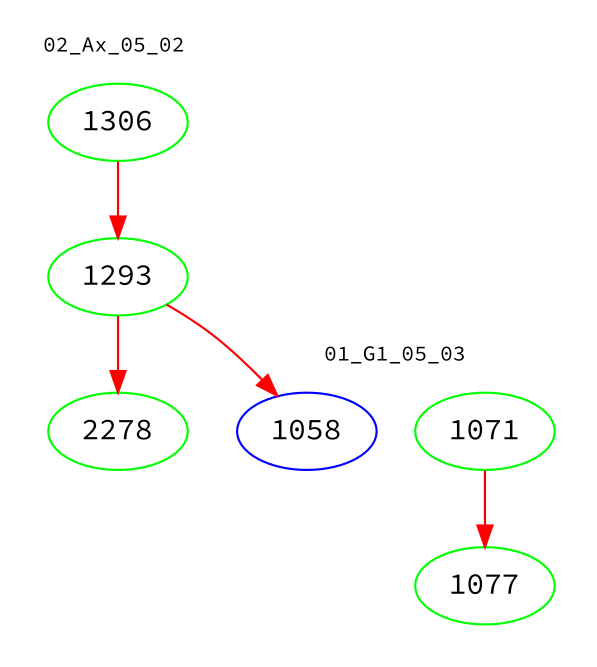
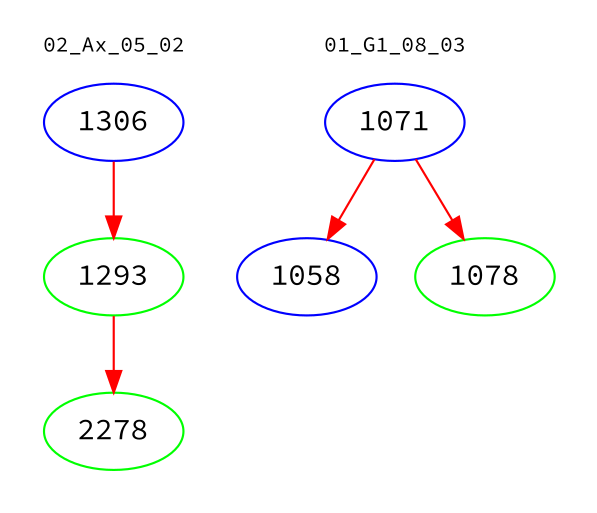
node "1306": color green -> blue
edge "1293" -> "1058": now "1071" -> "1058"
cluster "01_G1_05_03": label "01_G1_05_03" -> "01_G1_08_03"
node "1071": color green -> blue
node "1077": label "1077" -> "1078"
